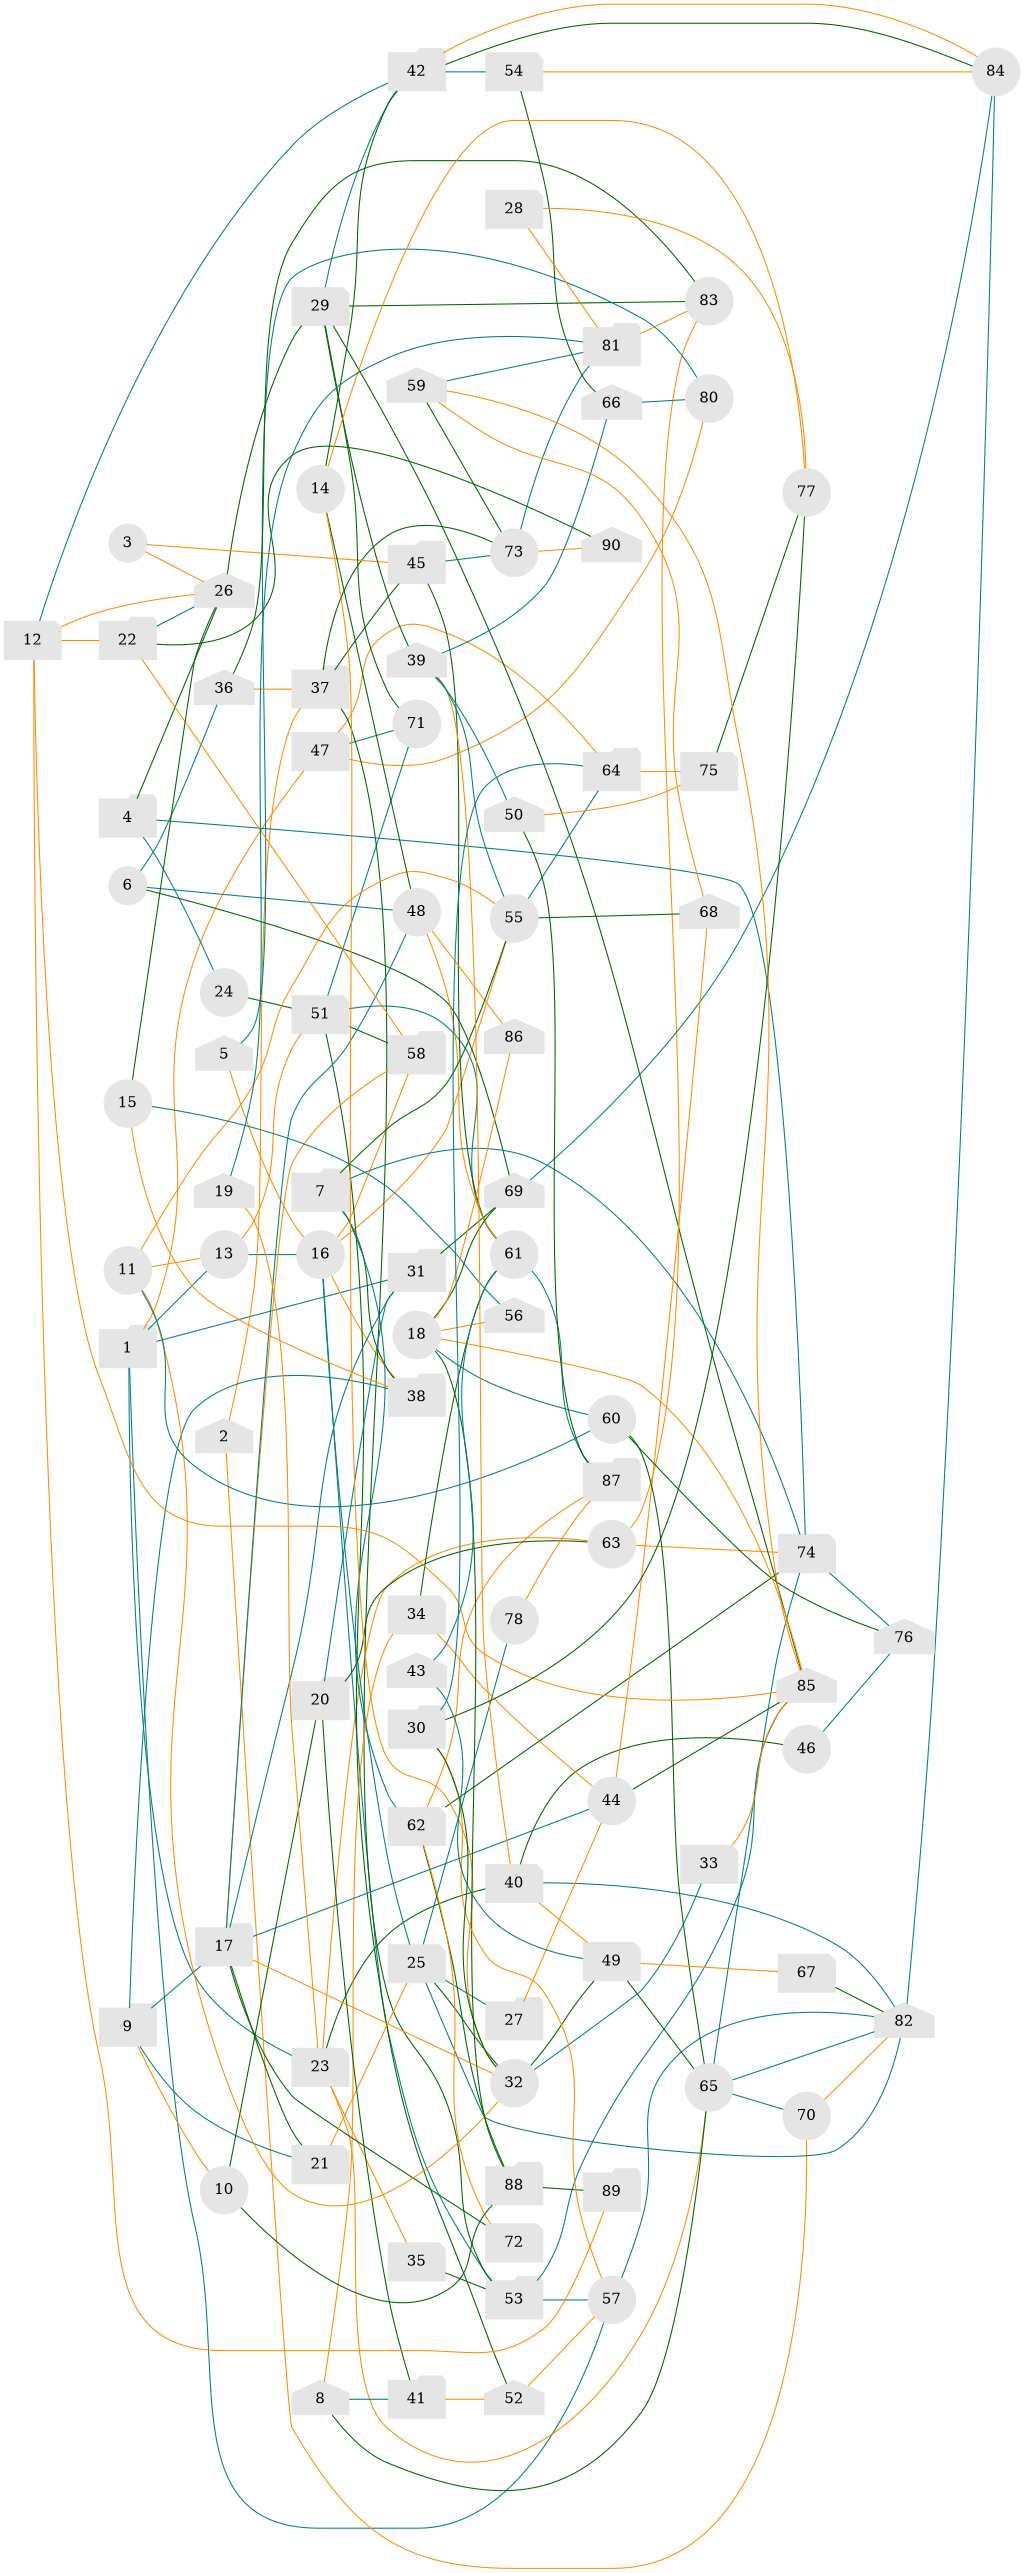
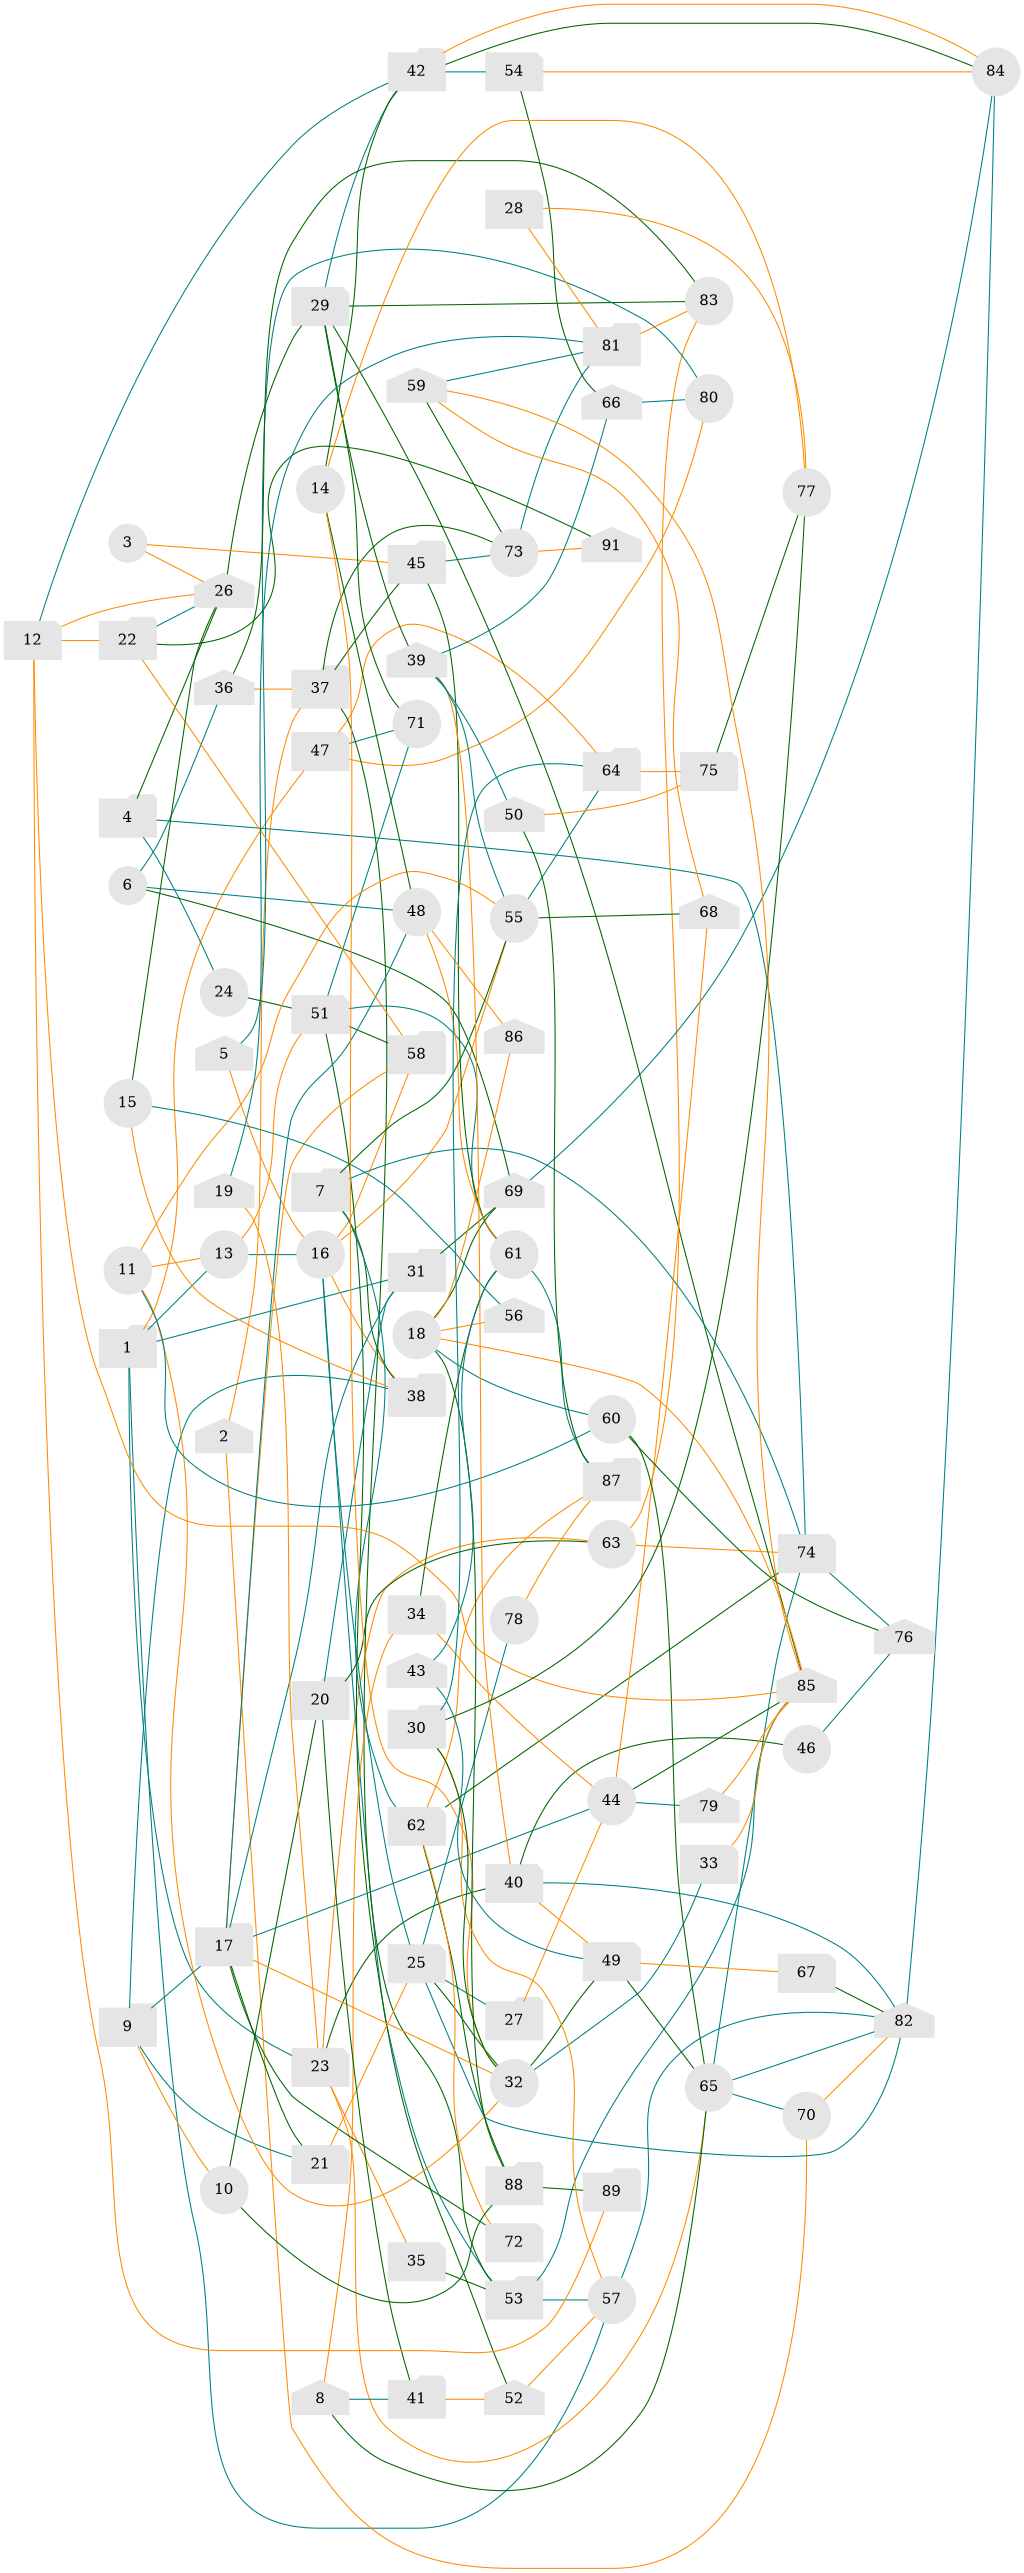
node "90": label "90" -> "91"
node "79": added
